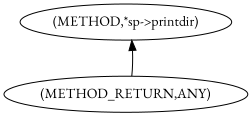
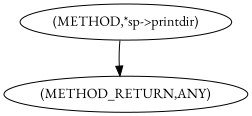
edge "(METHOD_RETURN,ANY)" -> "(METHOD,*sp->printdir)": reversed
